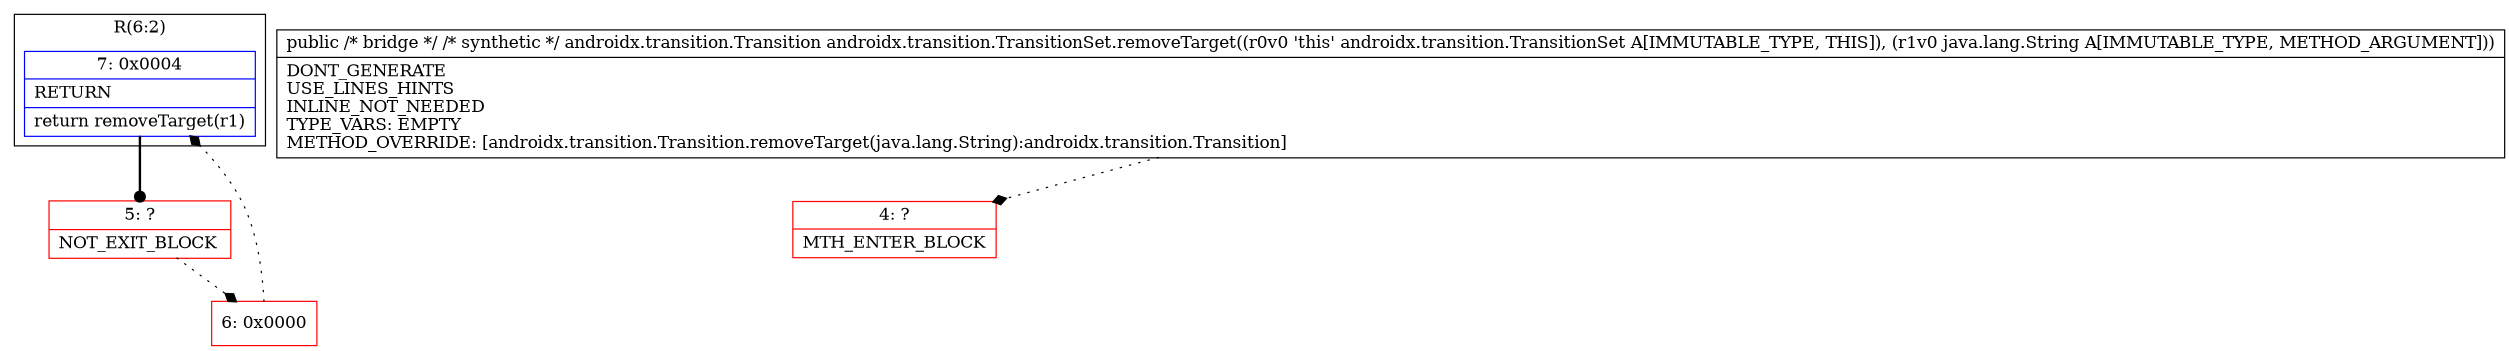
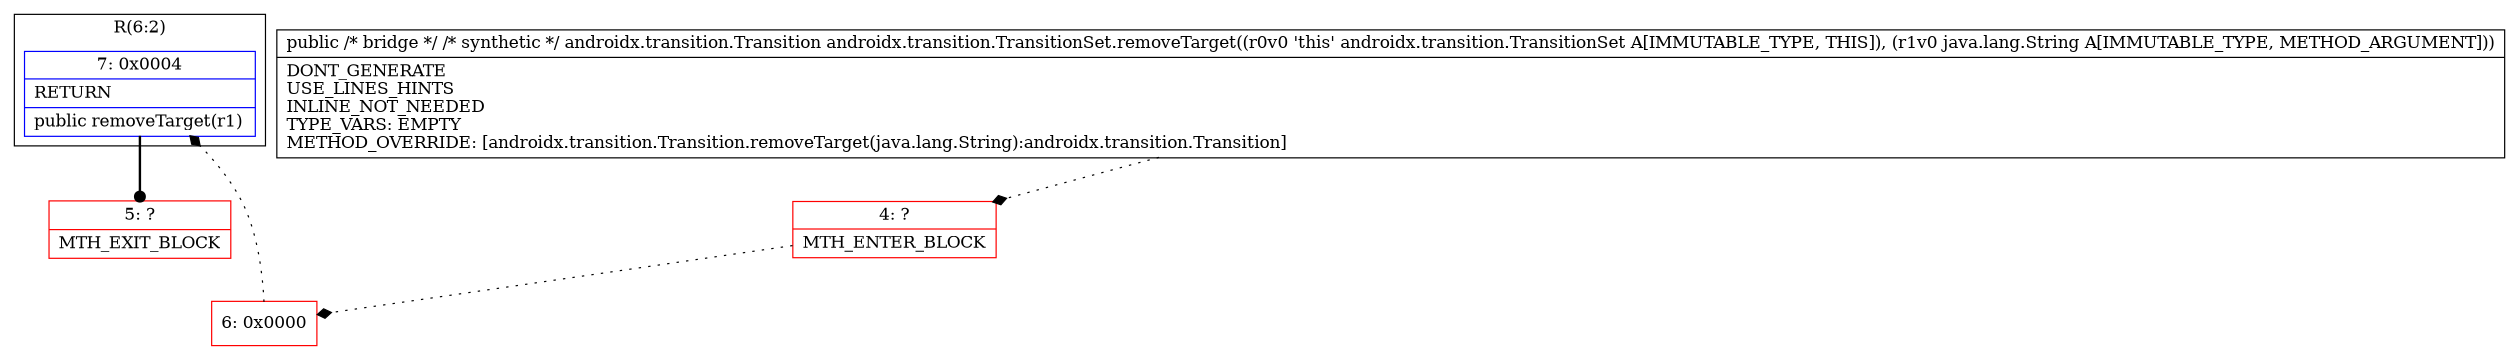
node "7: 0x0004": text "return removeTarget(r1)" -> "public removeTarget(r1)"
node "5: ?": text "NOT_EXIT_BLOCK" -> "MTH_EXIT_BLOCK"
edge "5: ?" -> "6: 0x0000": now "4: ?" -> "6: 0x0000"
